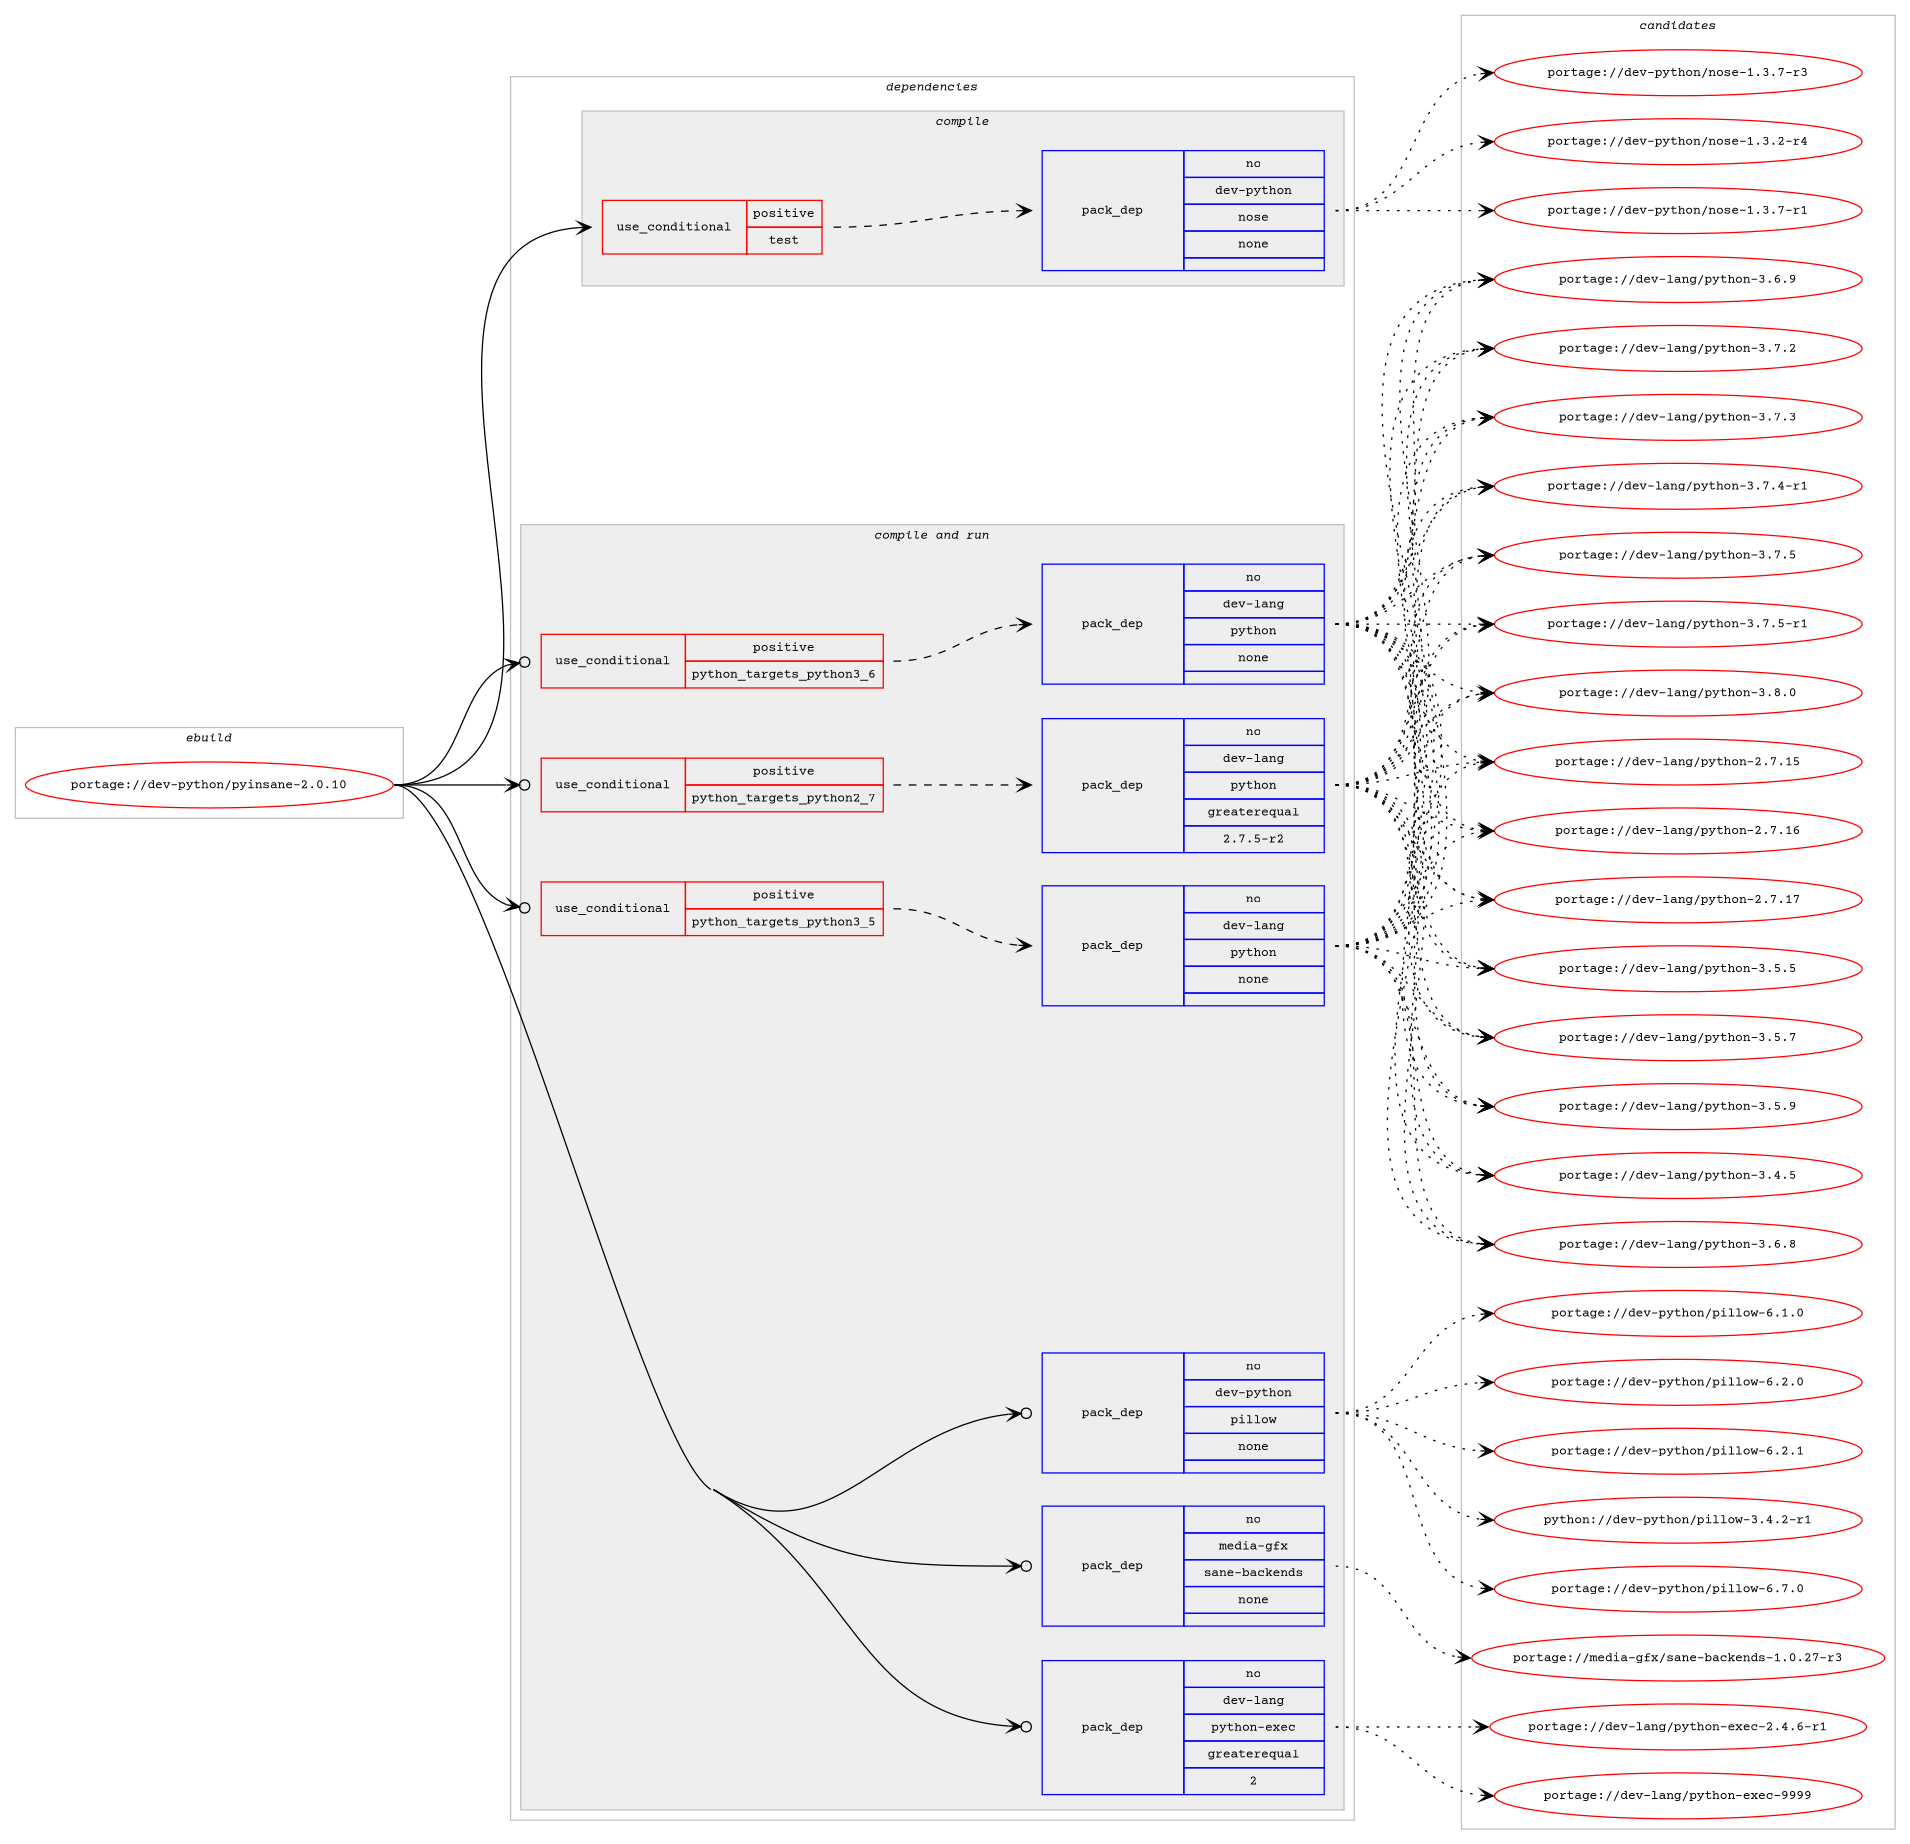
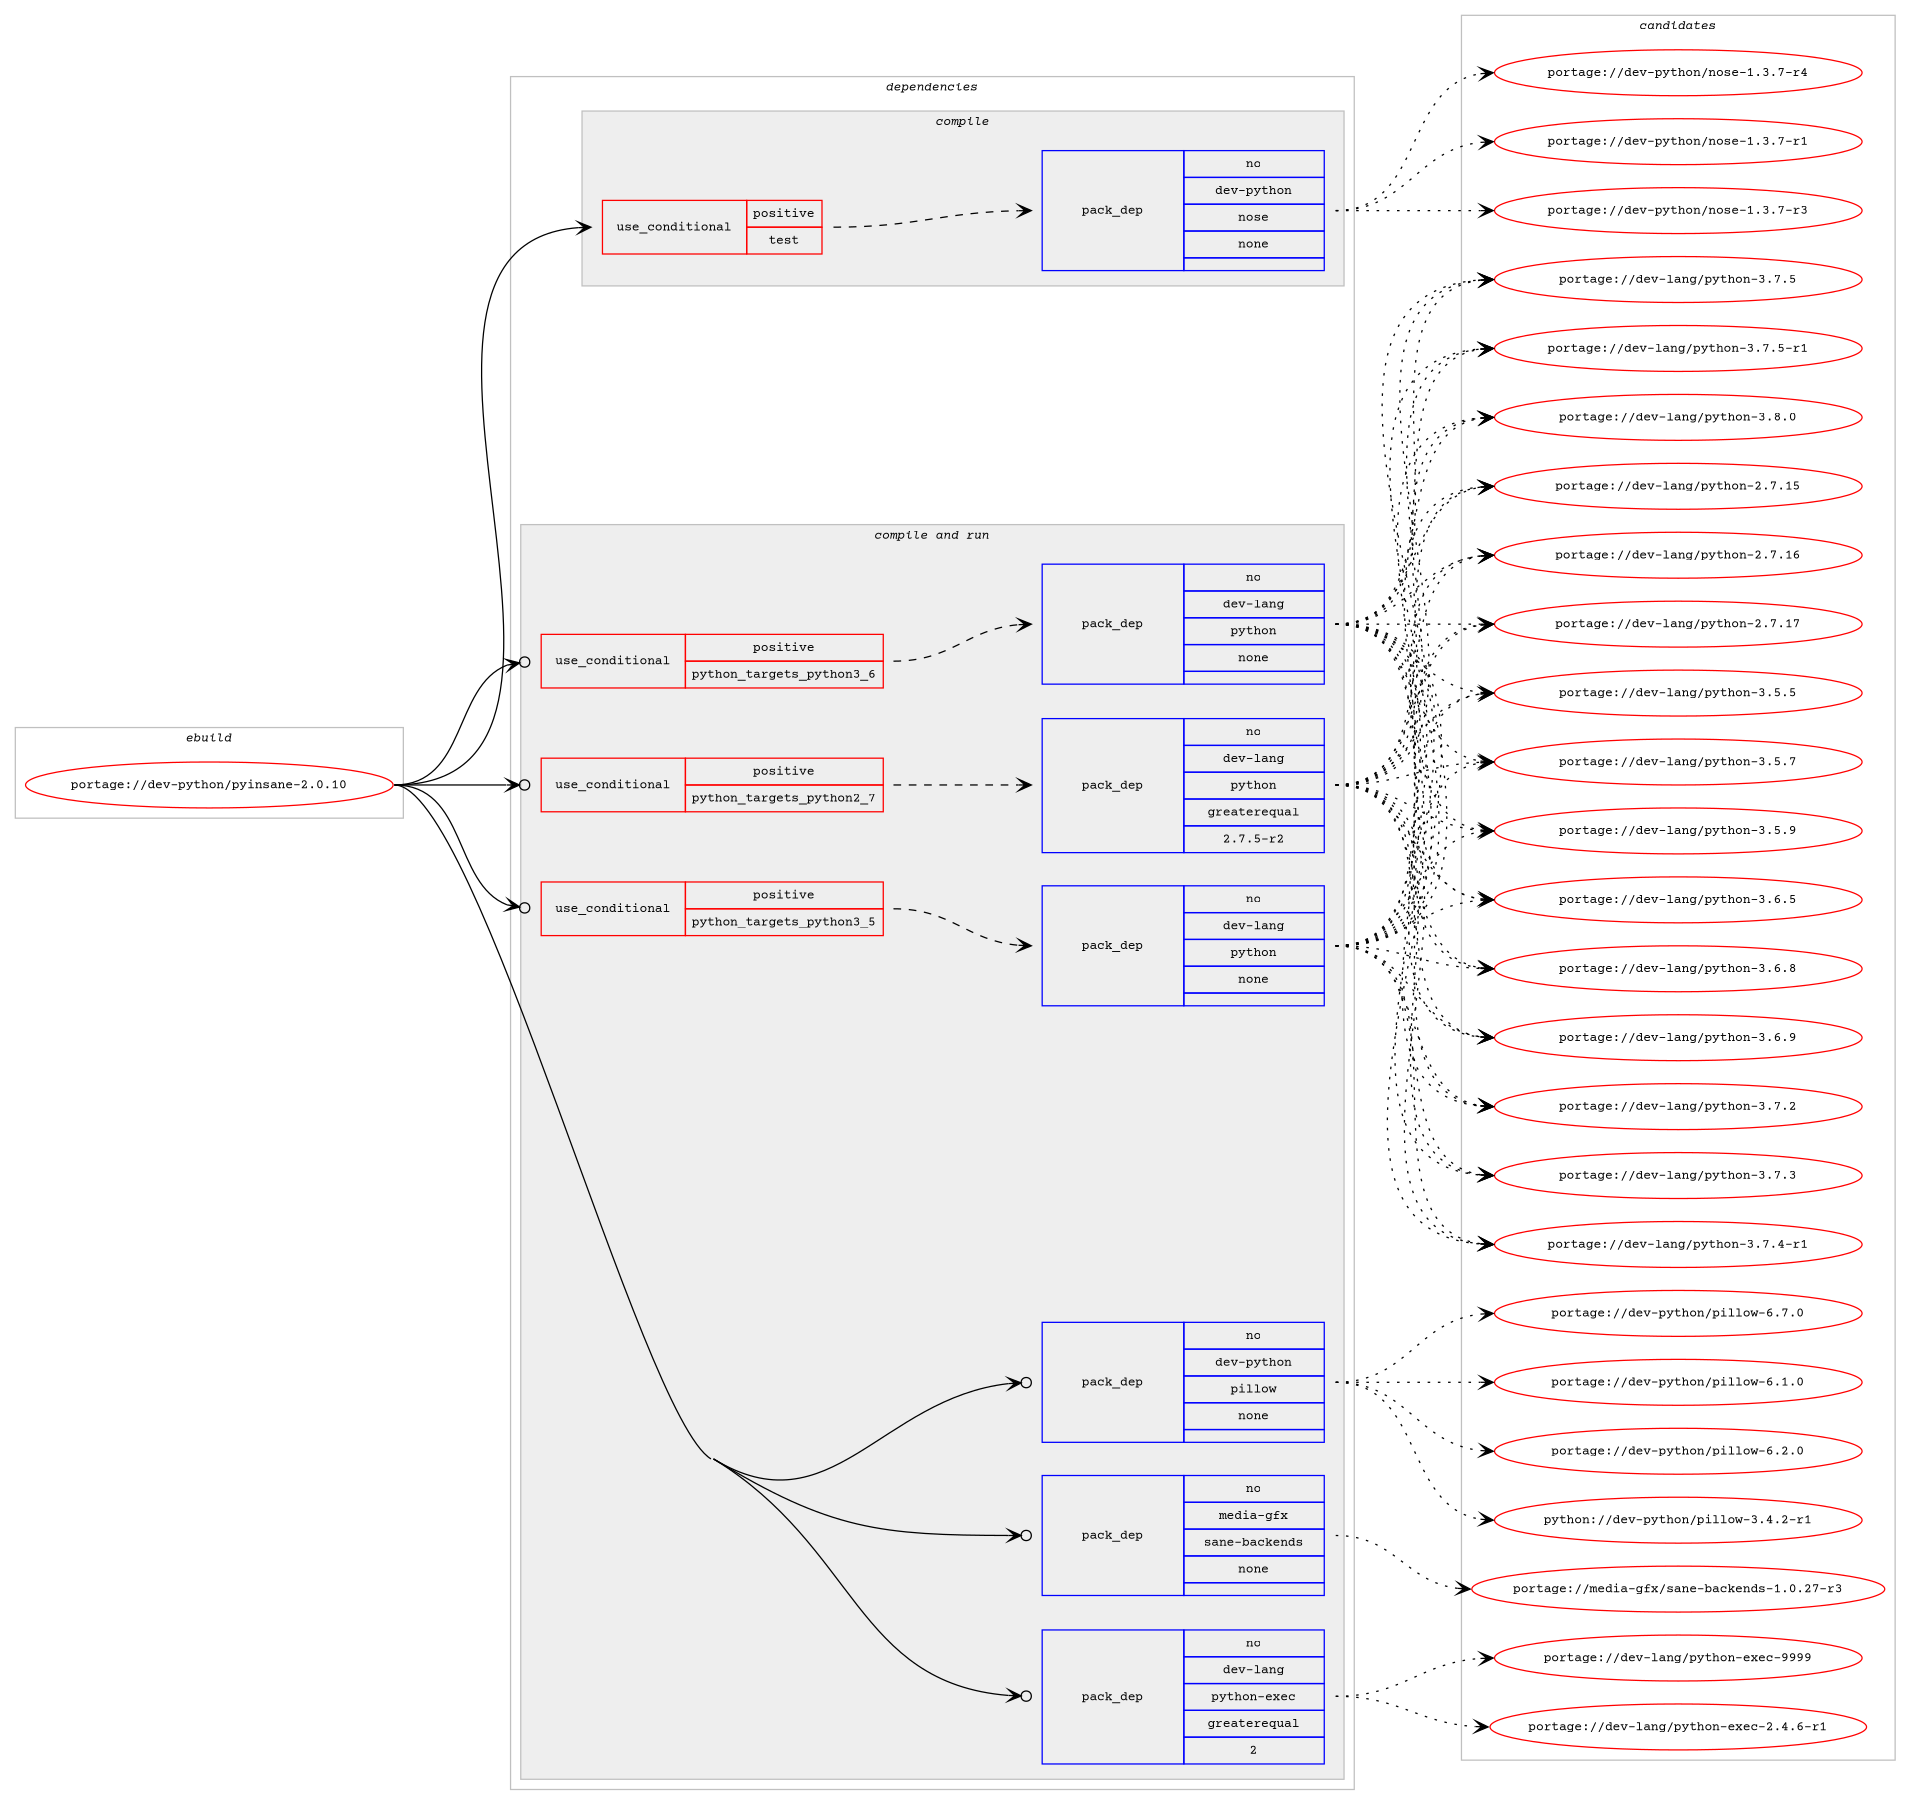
node "portage://dev-python/nose-1.3.2-r4": label "portage://dev-python/nose-1.3.2-r4" -> "portage://dev-python/nose-1.3.7-r4"
node "portage://dev-lang/python-3.4.5": label "portage://dev-lang/python-3.4.5" -> "portage://dev-lang/python-3.6.5"
node "portage://dev-python/pillow-6.2.1": removed
